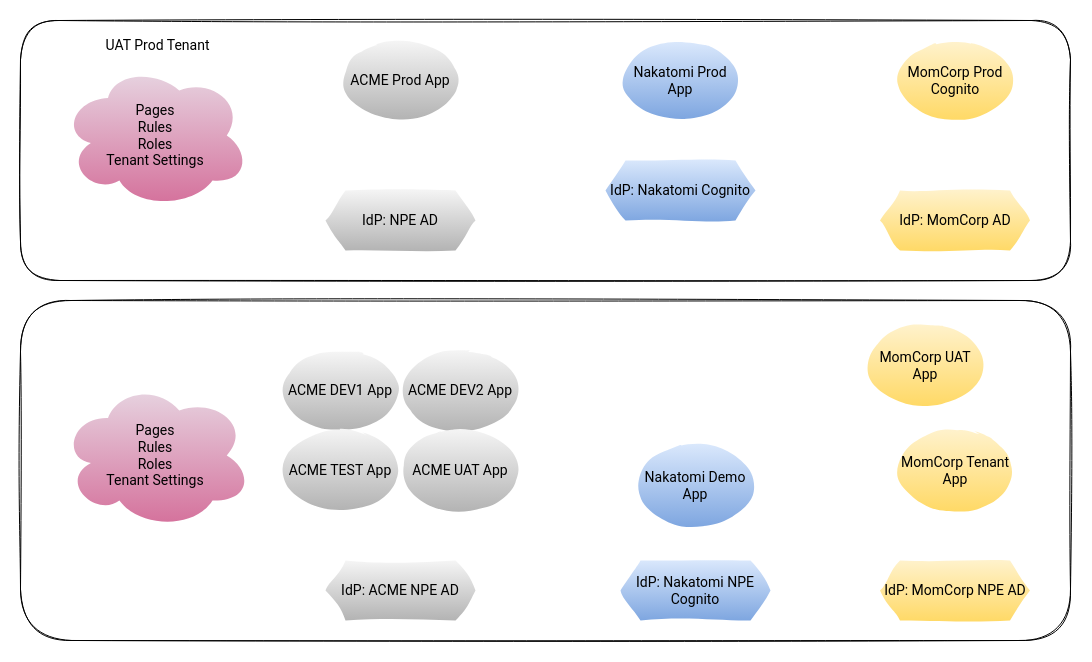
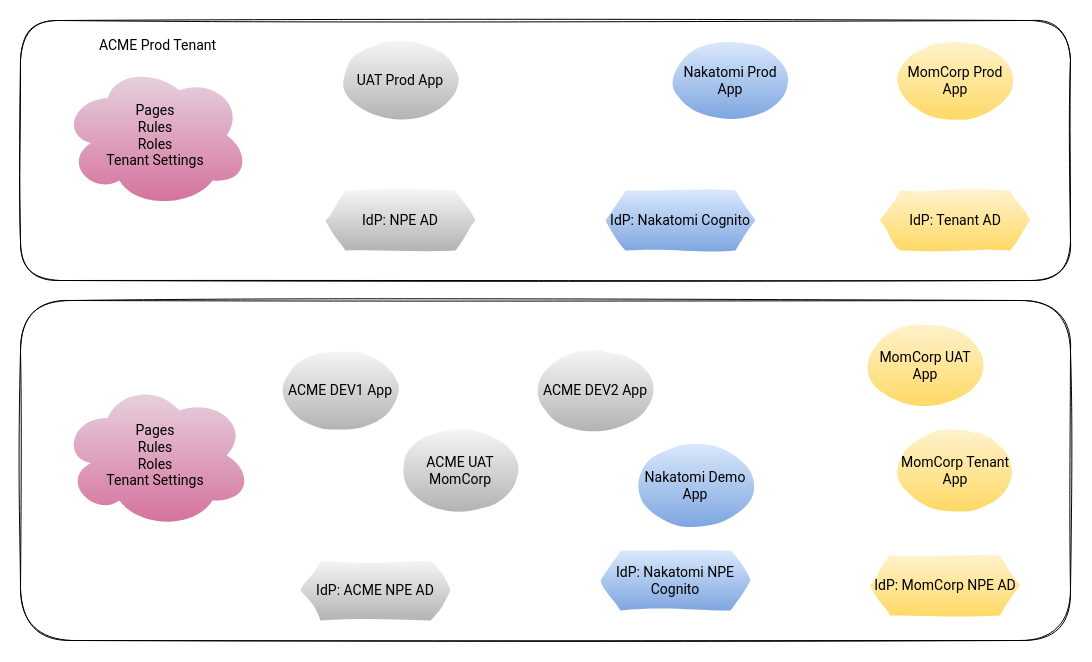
node "UAT Prod Tenant": label "UAT Prod Tenant" -> "ACME Prod Tenant"
node "ACME Prod App": label "ACME Prod App" -> "UAT Prod App"
node "Nakatomi Prod App": moved (681, 81) -> (731, 81)
node "MomCorp Prod Cognito": label "MomCorp Prod Cognito" -> "MomCorp Prod App"
node "IdP: Nakatomi Cognito": moved (681, 191) -> (681, 221)
node "IdP: MomCorp AD": label "IdP: MomCorp AD" -> "IdP: Tenant AD"
node "ACME DEV2 App": moved (461, 391) -> (596, 391)
node "ACME TEST App": removed
node "ACME UAT App": label "ACME UAT App" -> "ACME UAT MomCorp"
node "IdP: ACME NPE AD": moved (401, 591) -> (376, 591)
node "IdP: Nakatomi NPE Cognito": moved (696, 591) -> (676, 581)
node "IdP: MomCorp NPE AD": moved (955, 591) -> (945, 586)
